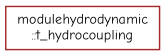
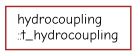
node "modulehydrodynamic ::t_hydrocoupling": label "modulehydrodynamic ::t_hydrocoupling" -> "hydrocoupling ::t_hydrocoupling"
